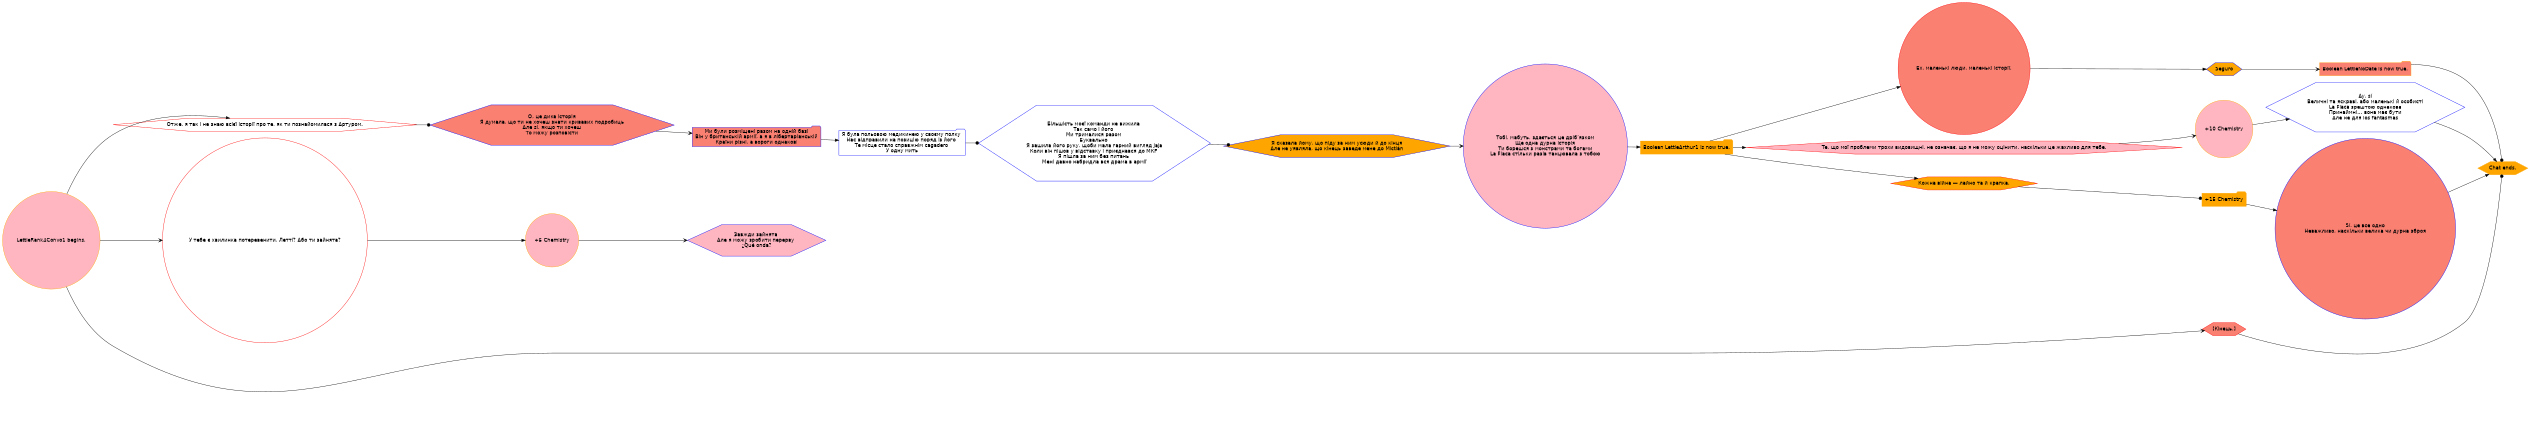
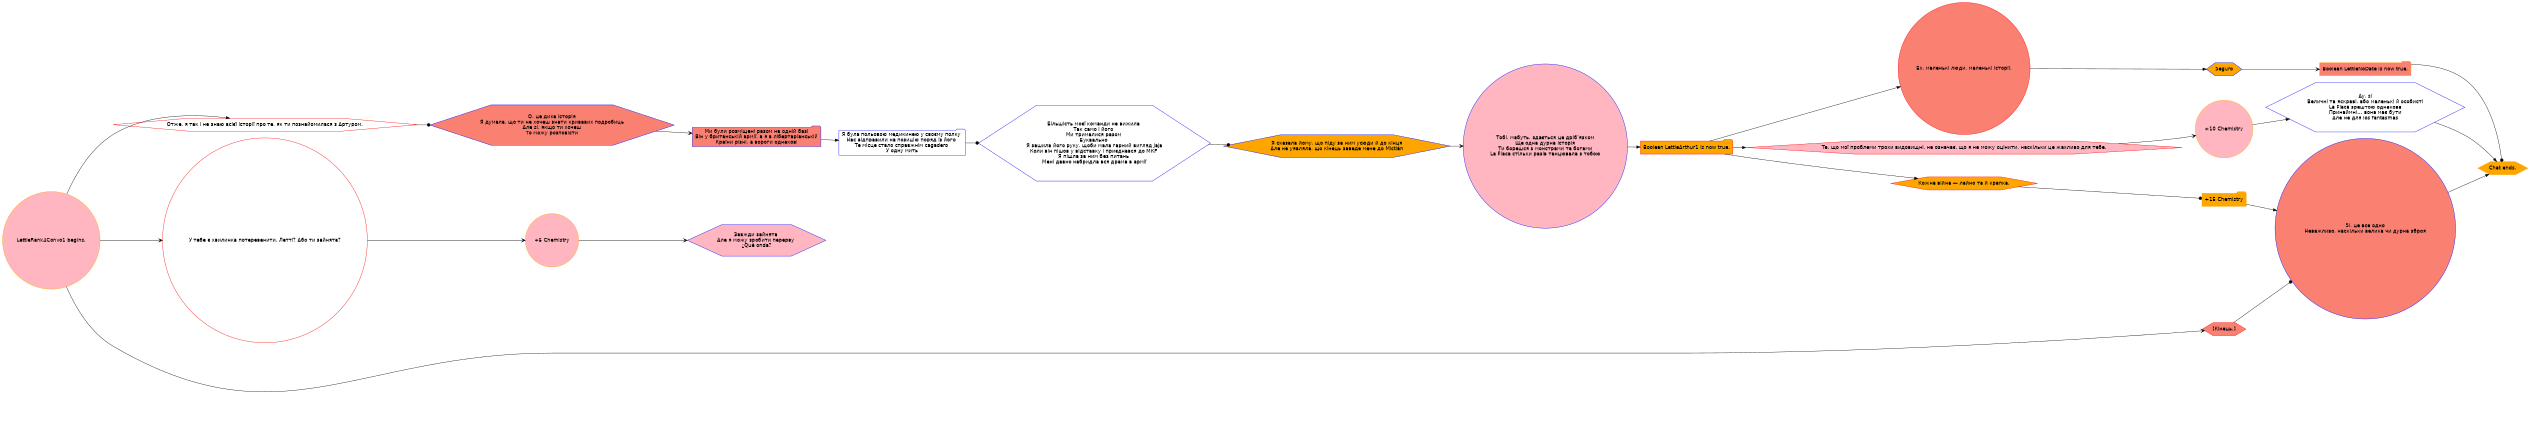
node "Boolean LettieArthur1 is now true.": color orange -> red
edge "У тебе є хвилинка потеревенити, Летті? Або ти зайнята?" -> "+5 Chemistry": arrowhead normal -> vee
edge "[Кінець.]" -> "Chat ends.": now "[Кінець.]" -> "Sí, це все одно Неважливо, наскільки велика чи дурна зброя"
